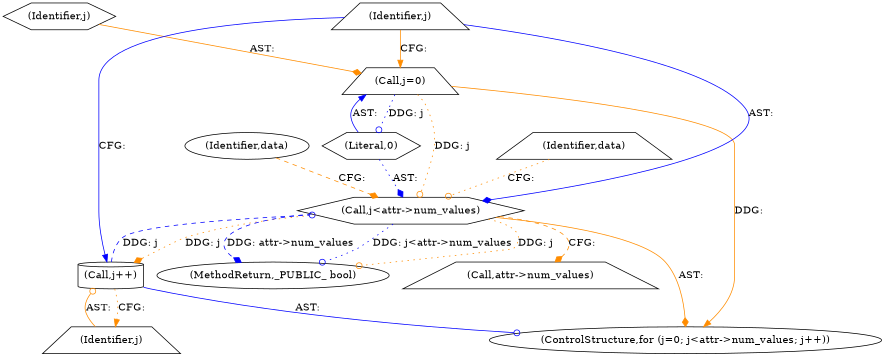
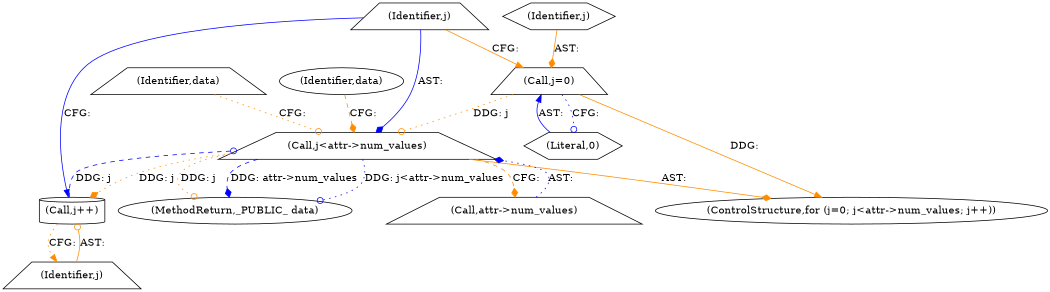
edge "(Call,j=0)" -> "(Literal,0)": label "DDG: j" -> "CFG: "
edge "(Literal,0)" -> "(Call,j<attr->num_values)": now "(Call,attr->num_values)" -> "(Call,j<attr->num_values)"
node "(Call,j<attr->num_values)": shape hexagon -> trapezium
node "(MethodReturn,_PUBLIC_ bool)": label "(MethodReturn,_PUBLIC_ bool)" -> "(MethodReturn,_PUBLIC_ data)"
edge "(Call,j++)" -> "(ControlStructure,for (j=0; j<attr->num_values; j++))": removed, label "AST:"
